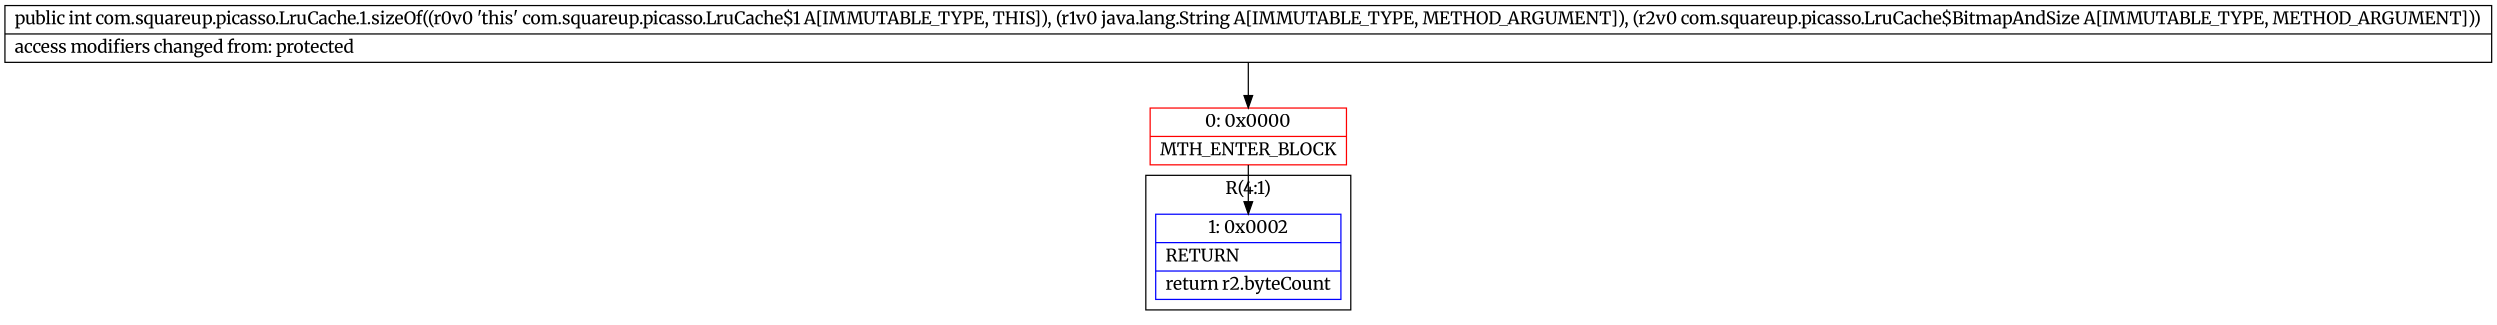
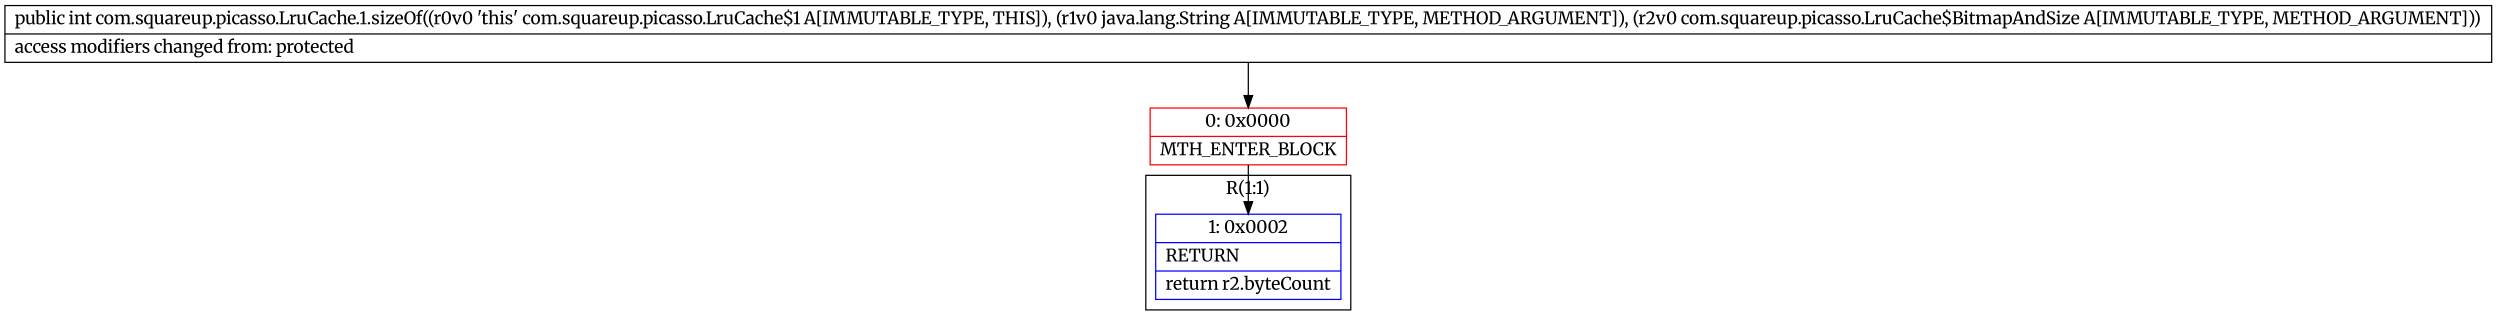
cluster "R(4:1)": label "R(4:1)" -> "R(1:1)"
